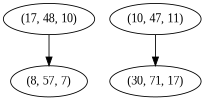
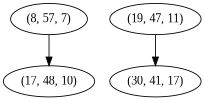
node "(10, 47, 11)": label "(10, 47, 11)" -> "(19, 47, 11)"
edge "(17, 48, 10)" -> "(8, 57, 7)": reversed
node "(30, 71, 17)": label "(30, 71, 17)" -> "(30, 41, 17)"
